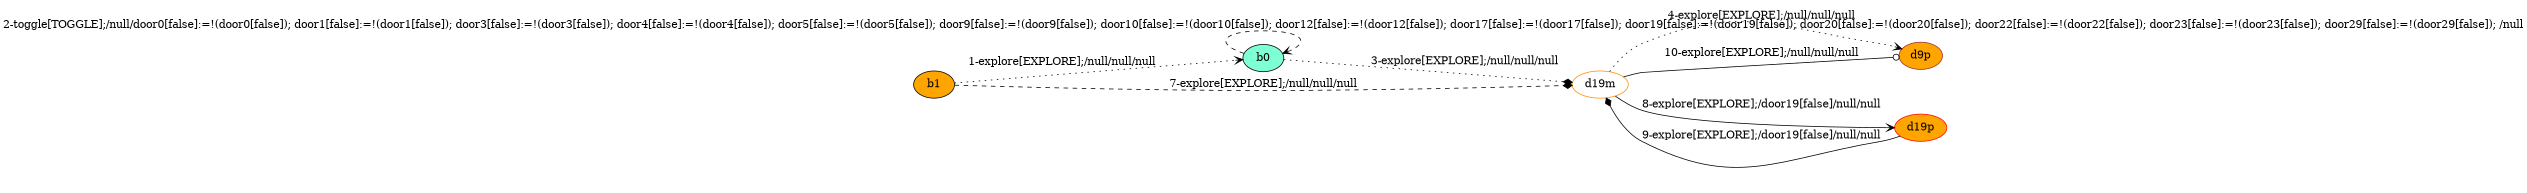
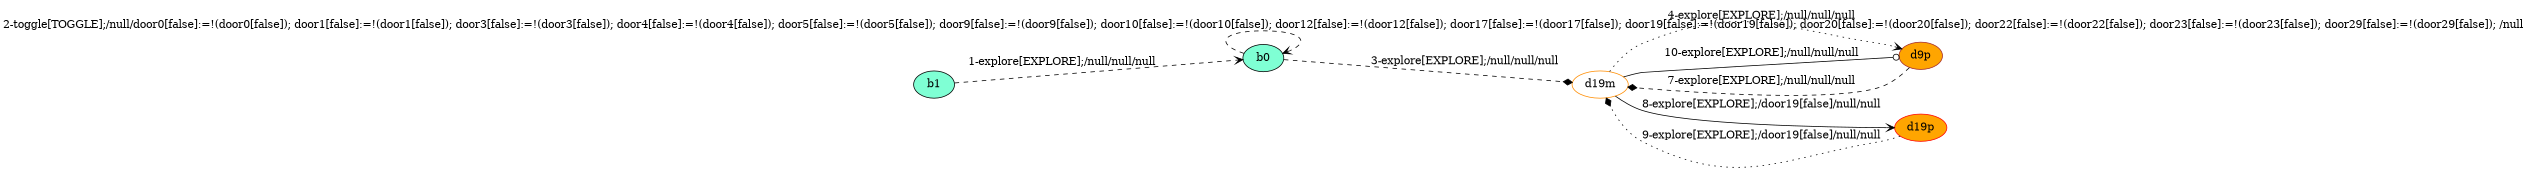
edge "b0" -> "d19m": style dotted -> dashed
edge "b1" -> "b0": style dotted -> dashed
node "b1": fillcolor orange -> aquamarine
edge "b1" -> "d19m": now "d9p" -> "d19m"
edge "d19p" -> "d19m": style solid -> dotted
